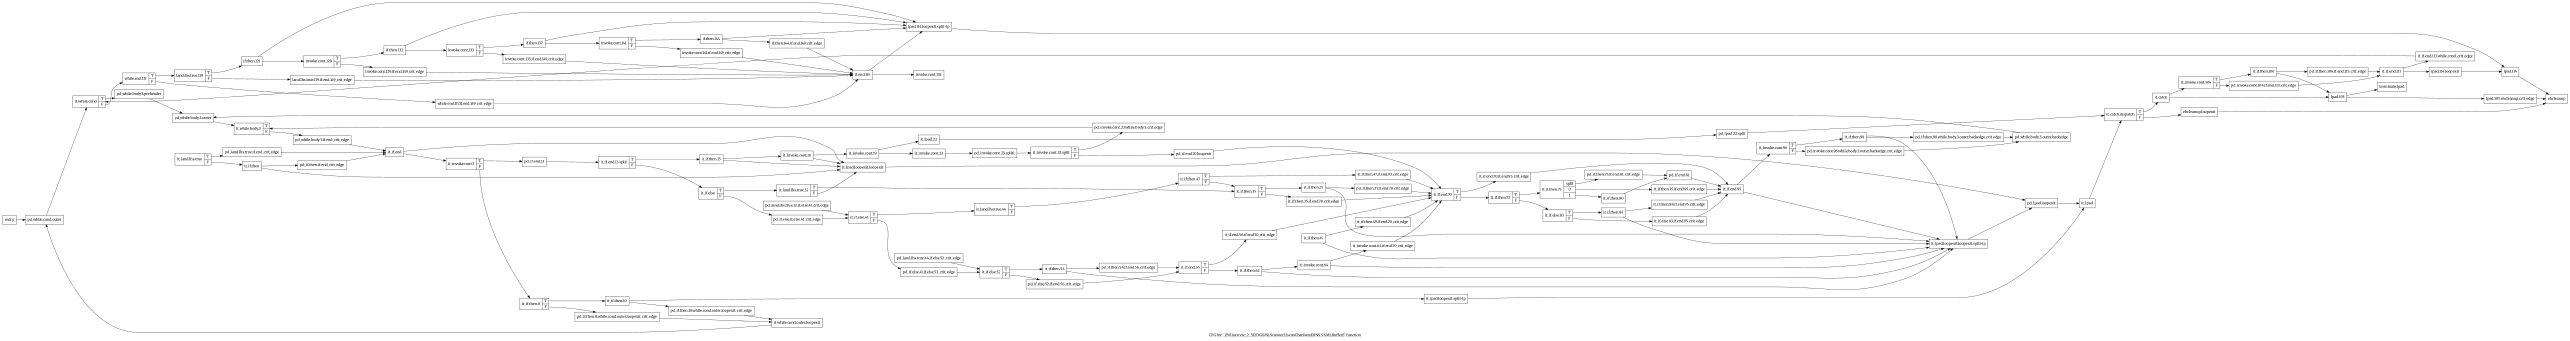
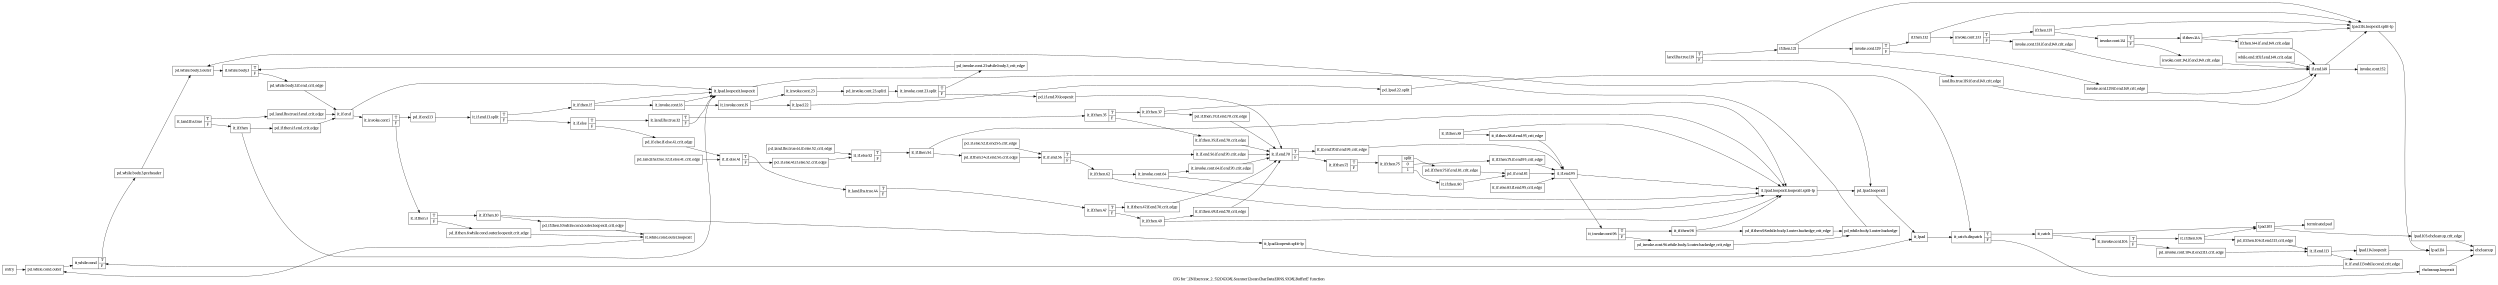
node "while.end.117": removed
edge "it_if.then.47" -> "it_if.then.35": now "it_if.then.47" -> "it_if.then.49"
node "it_if.else.83": removed
edge "it_if.else.52" -> "pd_if.else.52.if.end.56_crit_edge": removed
